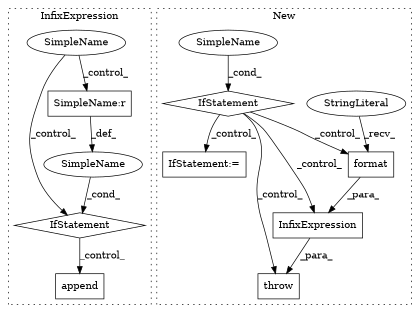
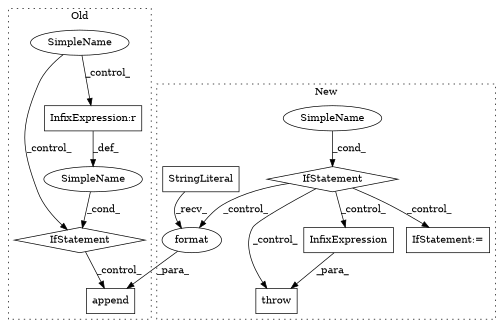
cluster "InfixExpression": label "InfixExpression" -> "Old"
node "SimpleName:r": label "SimpleName:r" -> "InfixExpression:r"
node "StringLiteral": shape ellipse -> box
node "format": shape box -> ellipse
edge "format" -> "InfixExpression": now "format" -> "append"
